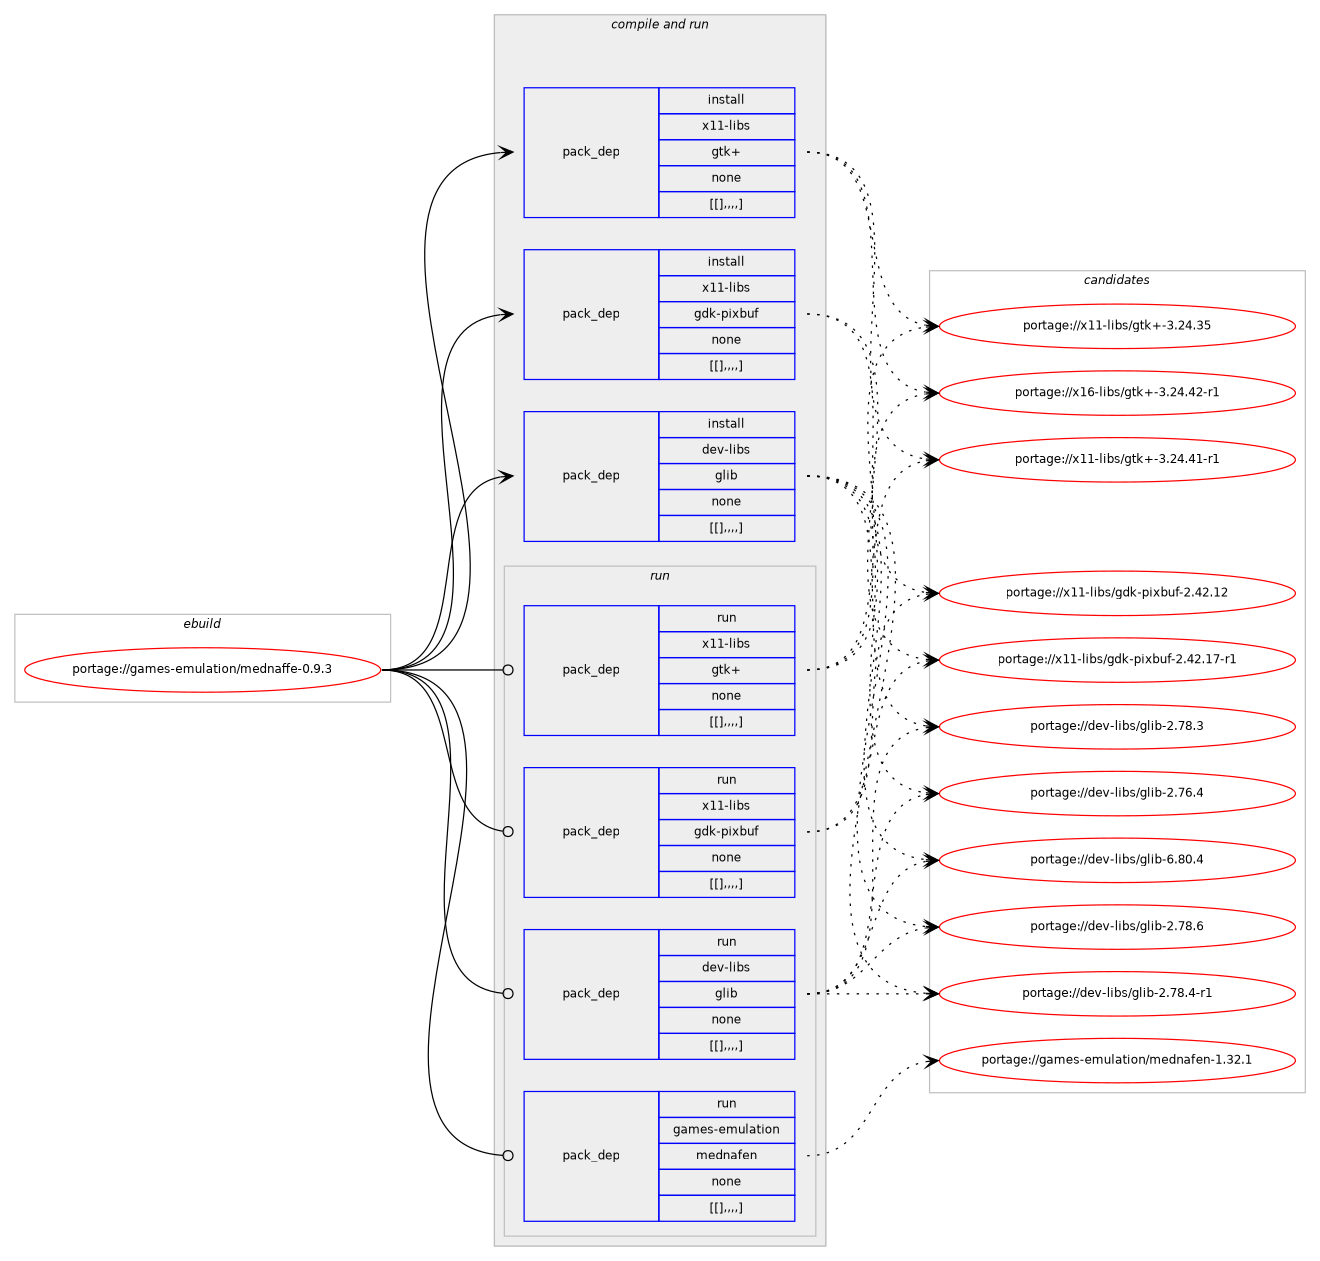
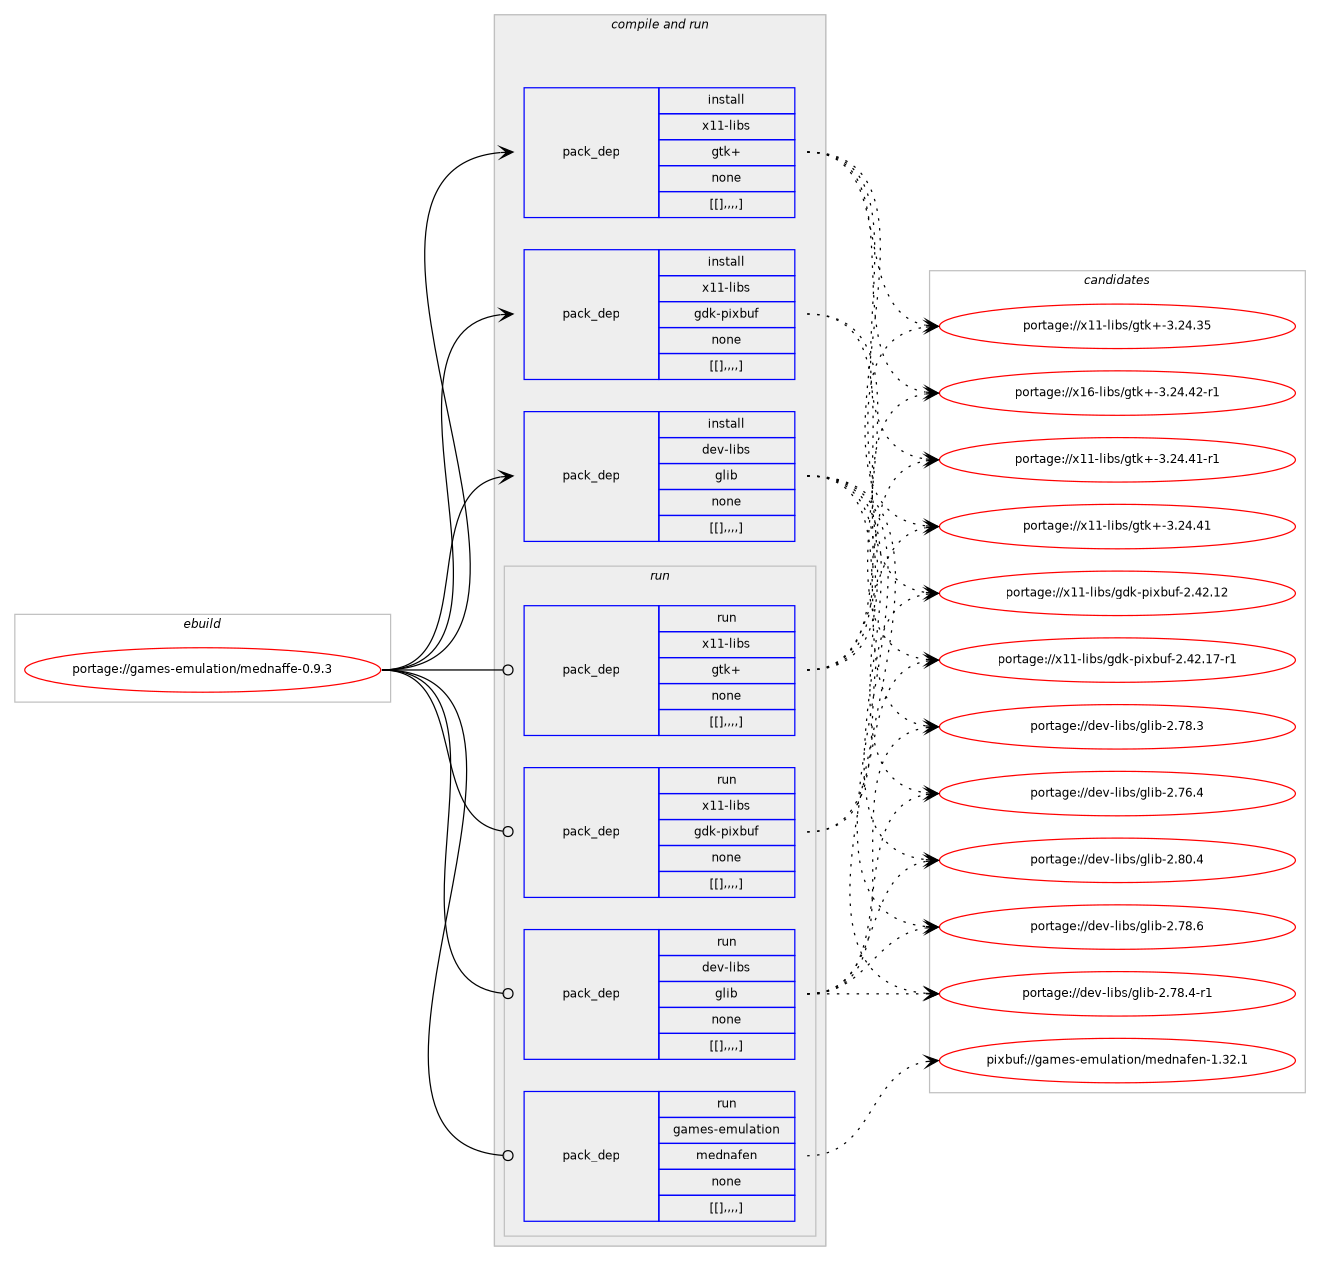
node "portage://x11-libs/gtk+-3.24.41": added
node "portage://dev-libs/glib-6.80.4": label "portage://dev-libs/glib-6.80.4" -> "portage://dev-libs/glib-2.80.4"
node "portage://games-emulation/mednafen-1.32.1": label "portage://games-emulation/mednafen-1.32.1" -> "pixbuf://games-emulation/mednafen-1.32.1"
